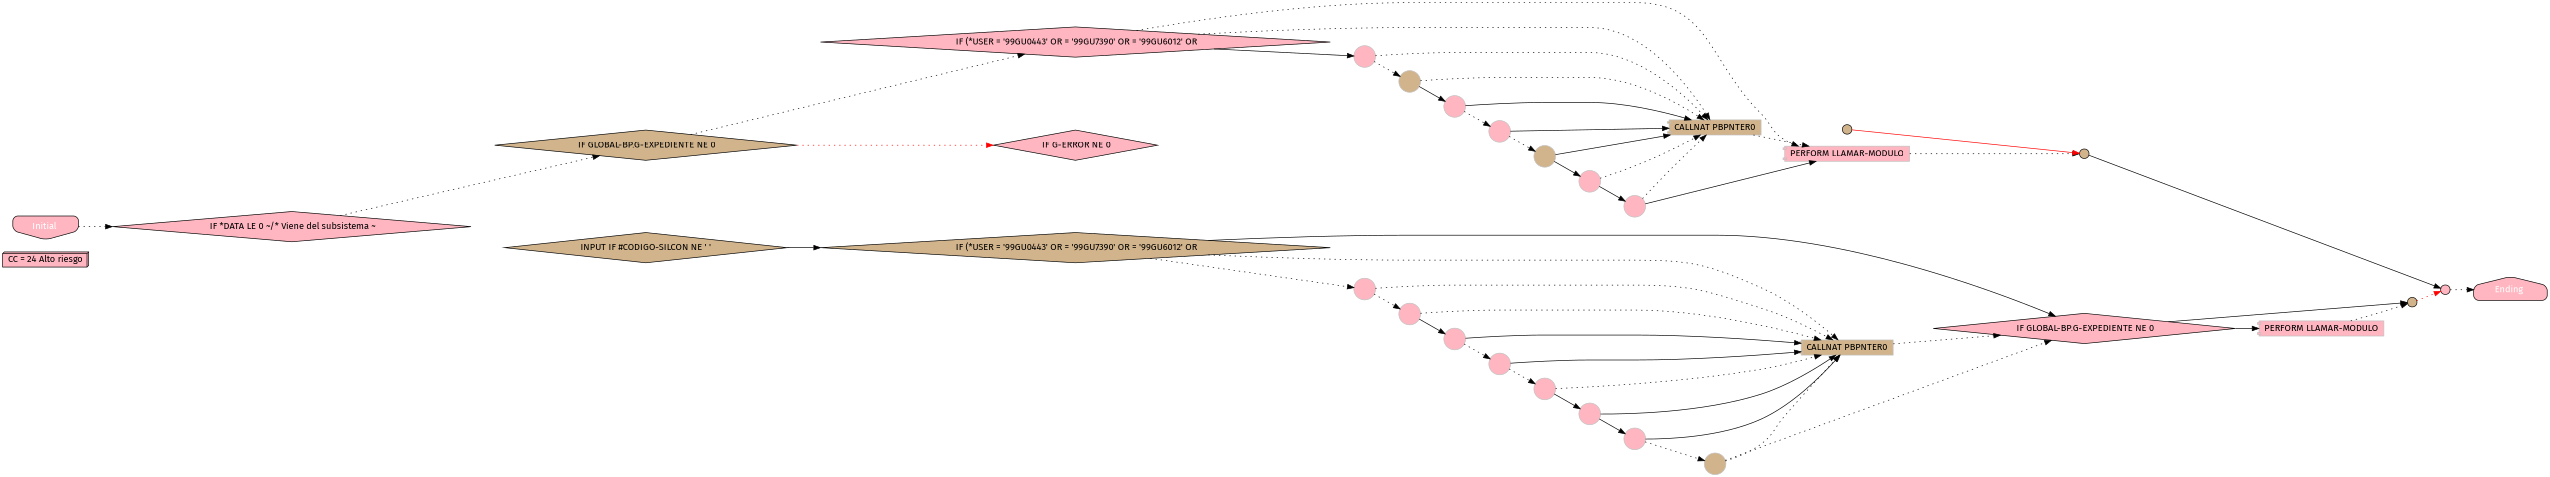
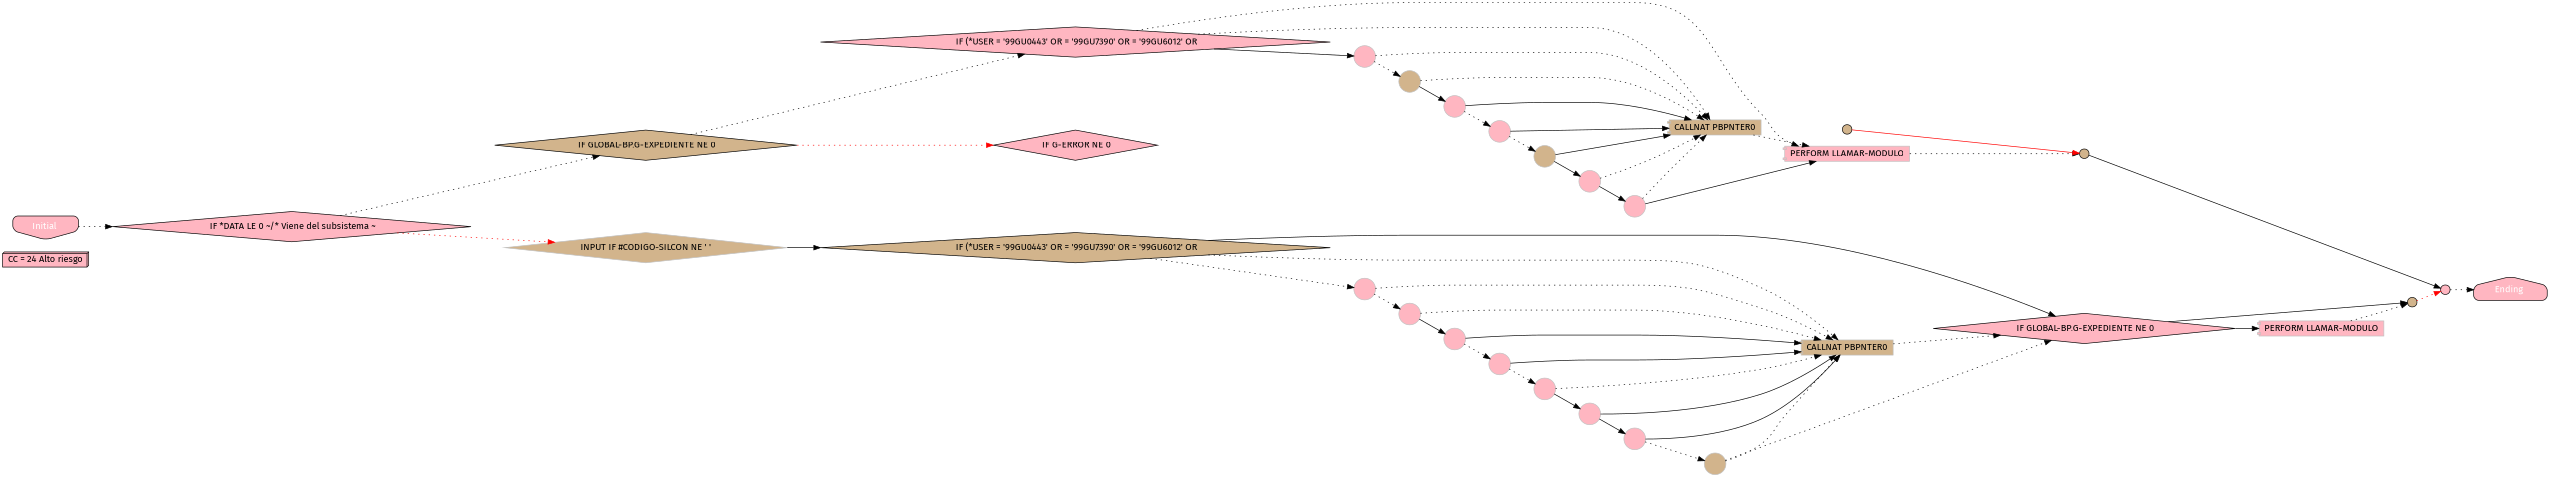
edge "IF *DATA LE 0 ~/* Viene del subsistema ~" -> "INPUT IF #CODIGO-SILCON NE ' '": added
node "INPUT IF #CODIGO-SILCON NE ' '": color black -> grey
